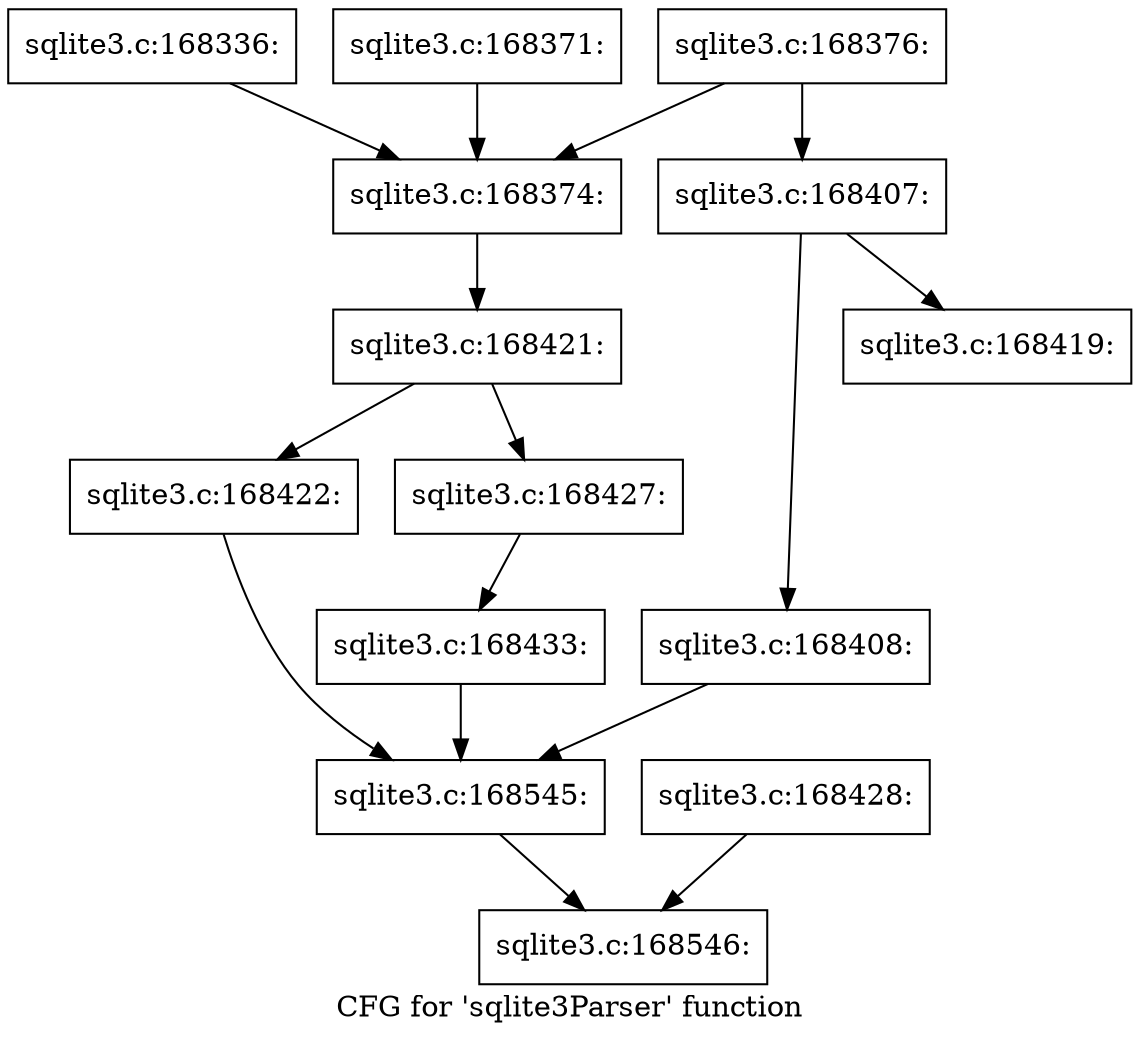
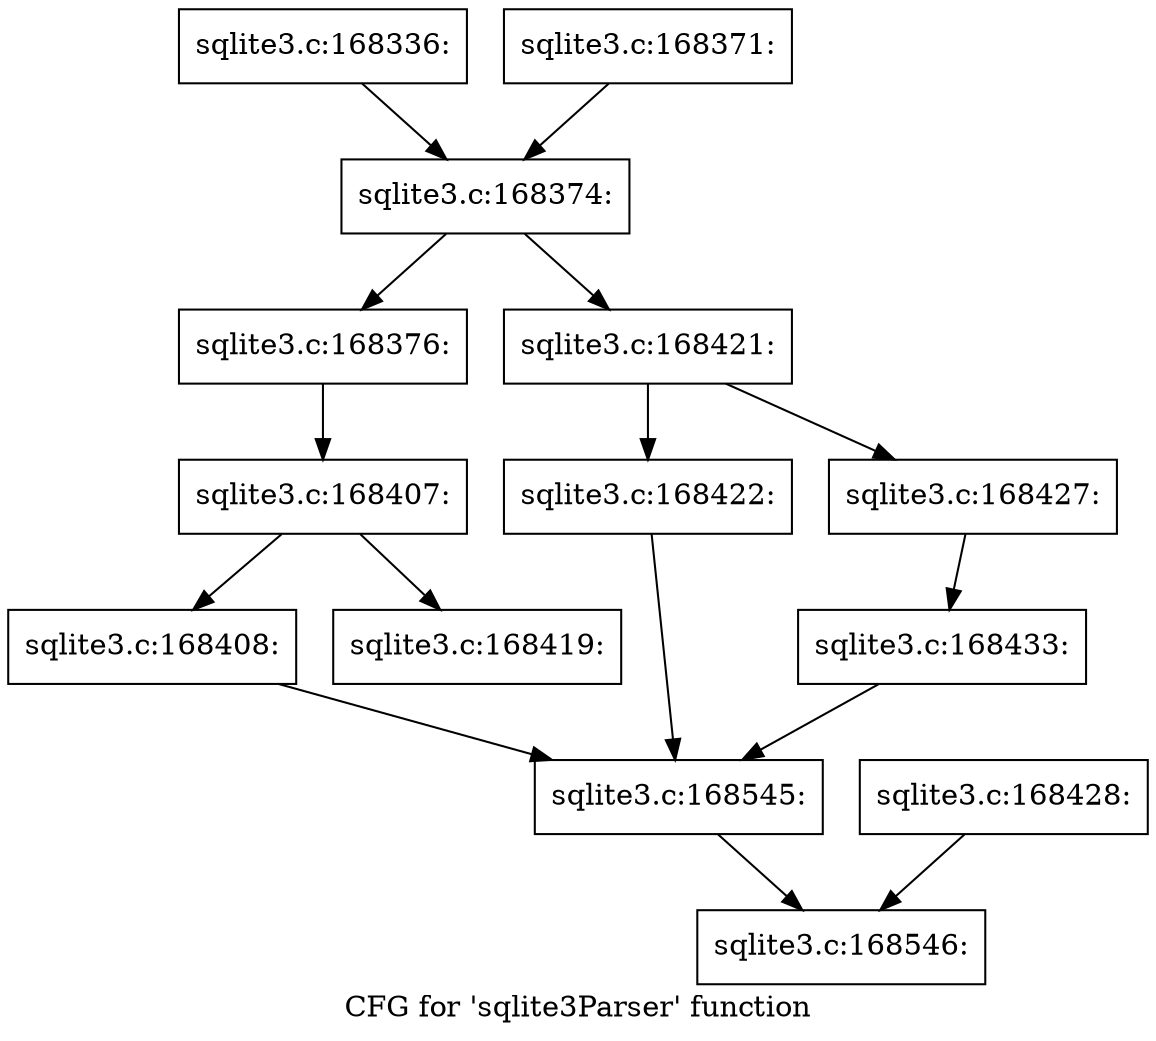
edge "sqlite3.c:168376:" -> "sqlite3.c:168374:": reversed
